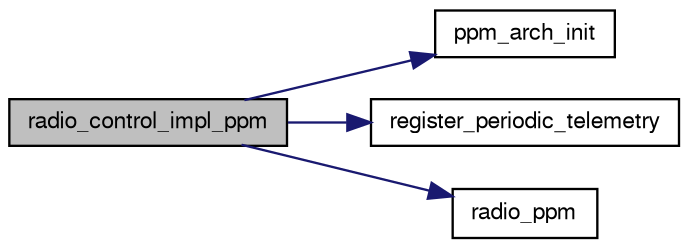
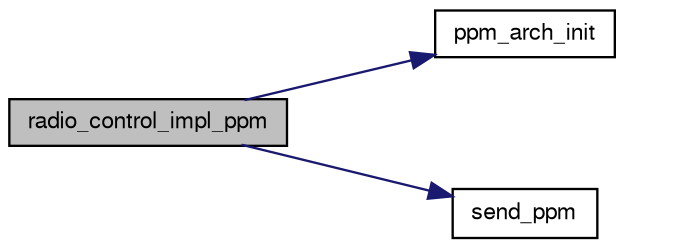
node "register_periodic_telemetry": removed
node "radio_ppm": label "radio_ppm" -> "send_ppm"
